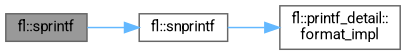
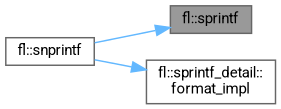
edge "fl::sprintf" -> "fl::snprintf": reversed
node "fl::printf_detail:: format_impl": label "fl::printf_detail:: format_impl" -> "fl::sprintf_detail:: format_impl"
